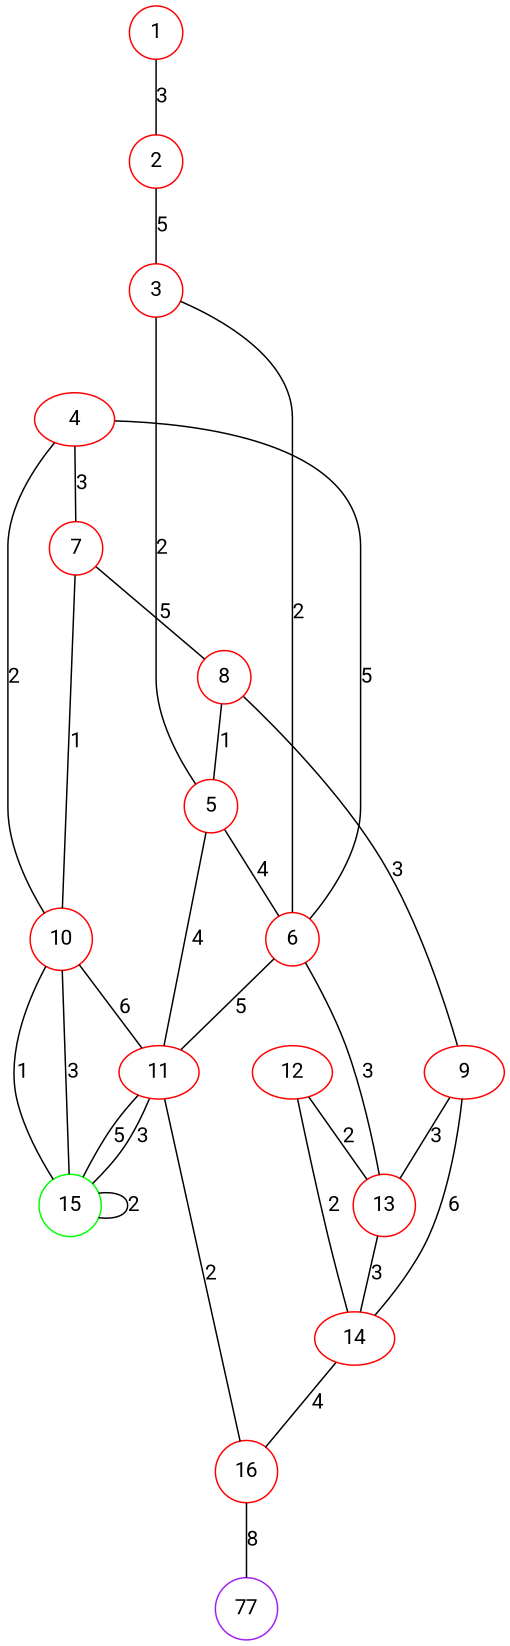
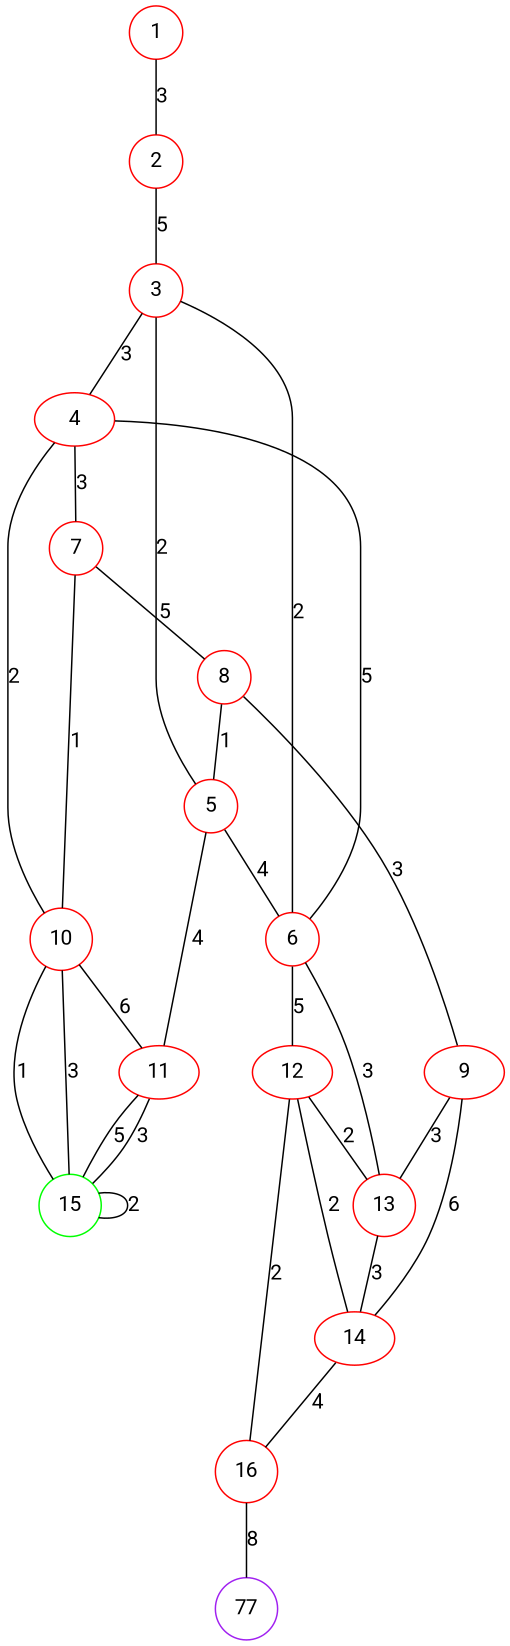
edge "3" -- "4": added, label "3"
edge "6" -- "11": now "6" -- "12"
edge "11" -- "16": now "12" -- "16"
